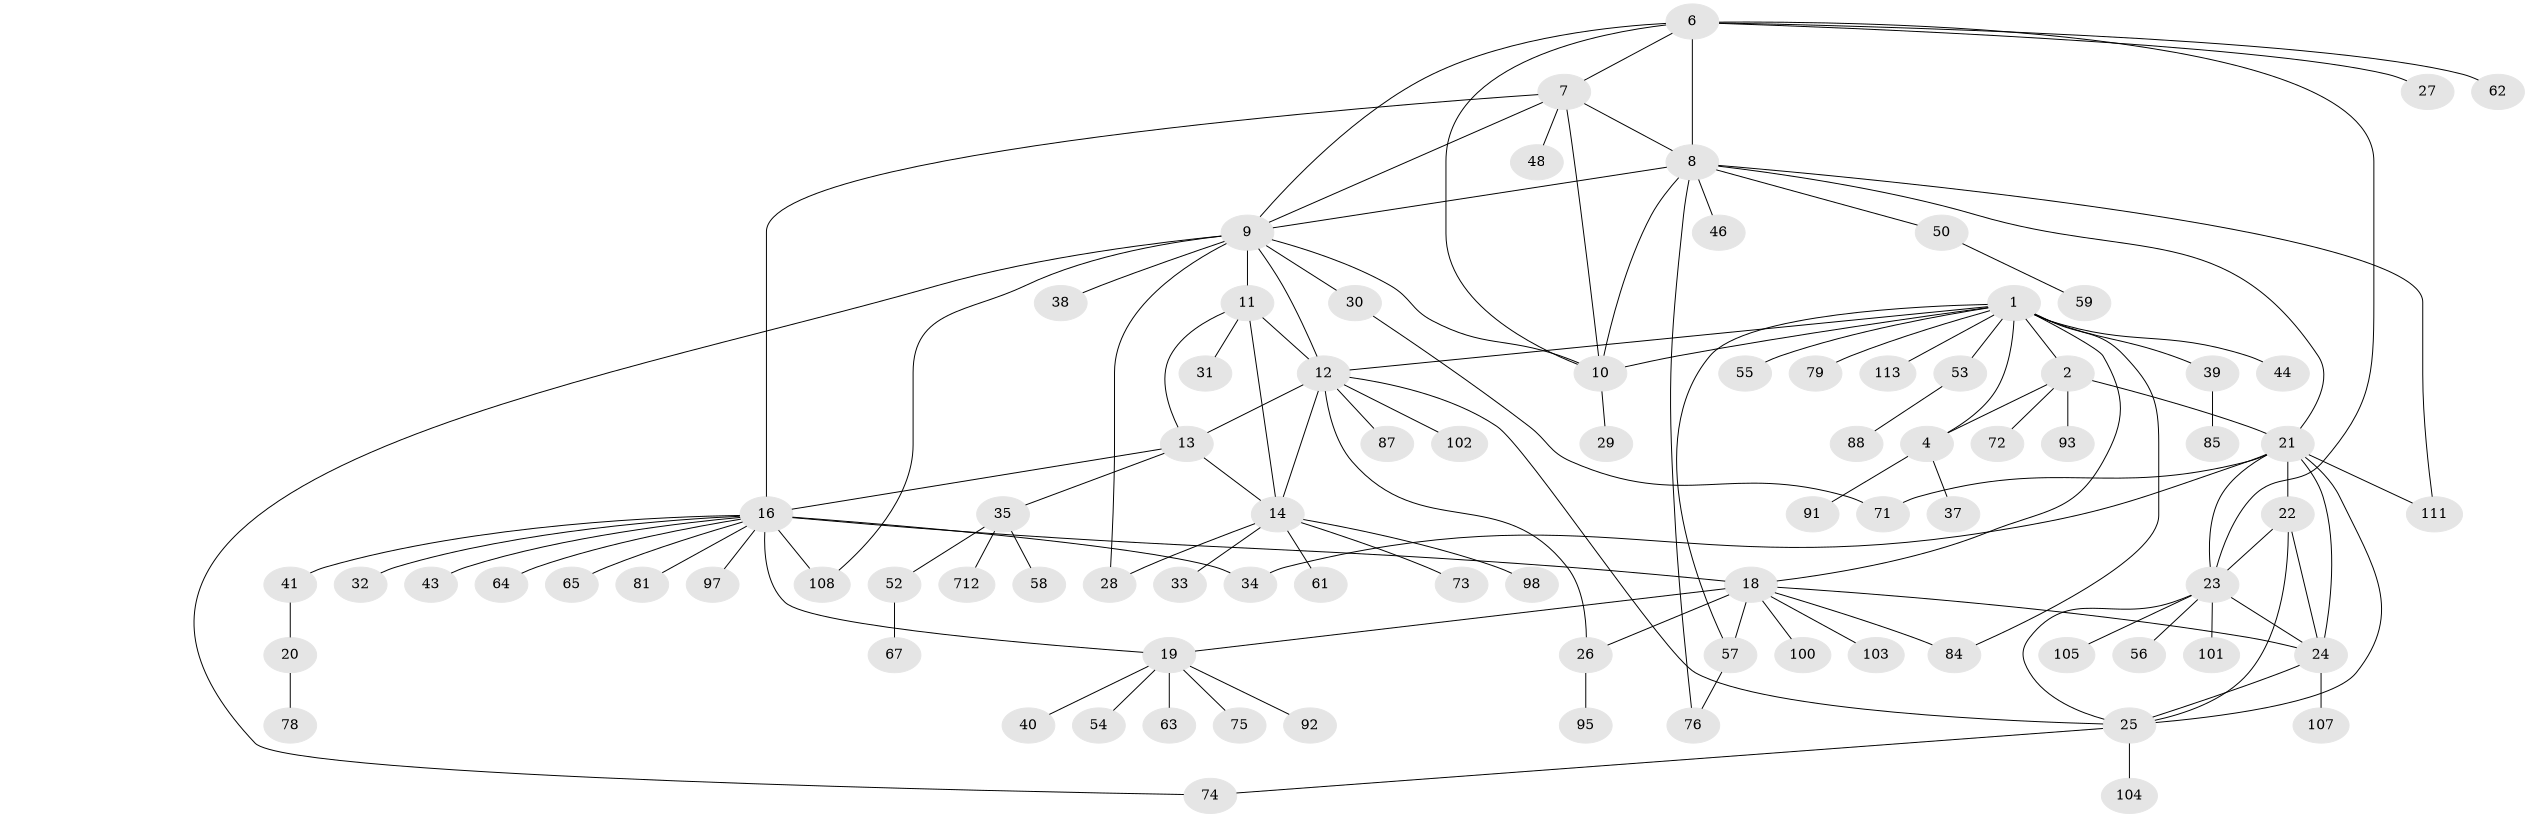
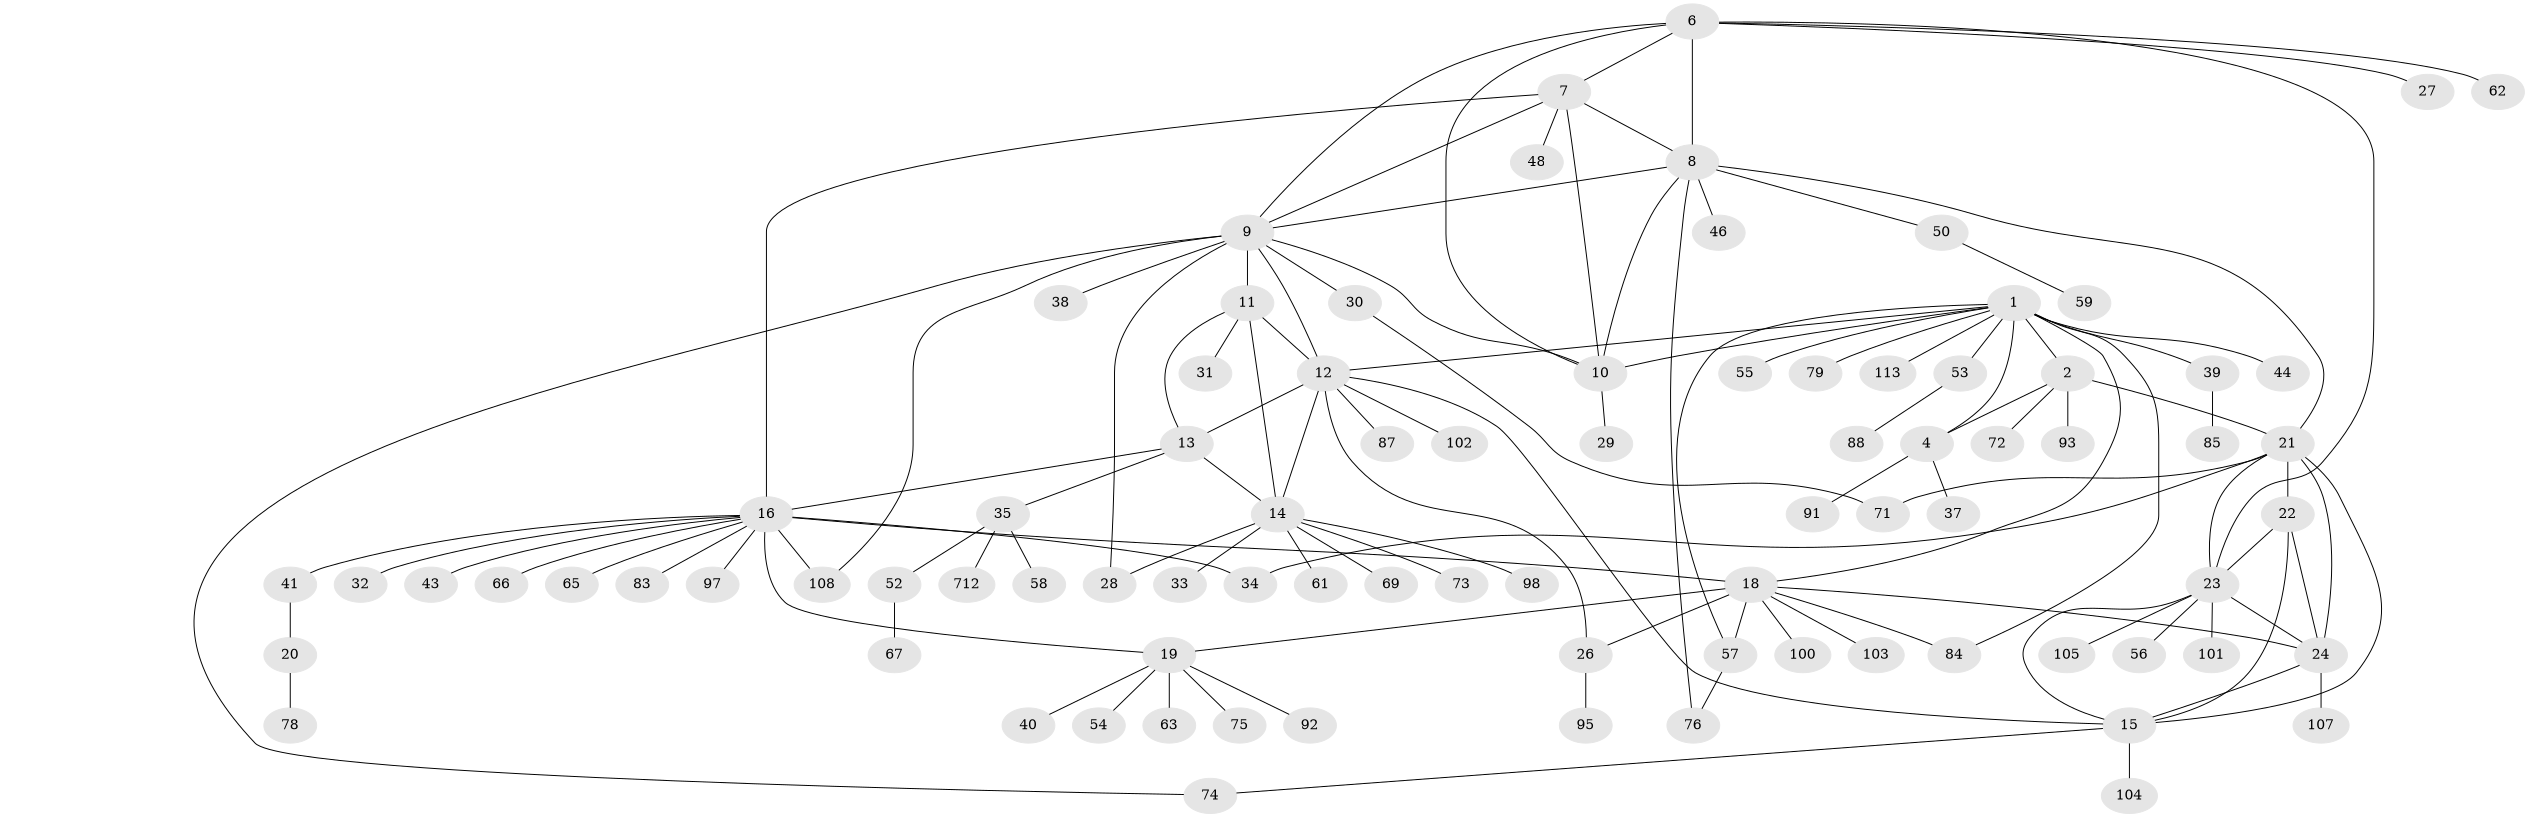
node "111": removed
node "64": label "64" -> "66"
node "81": label "81" -> "83"
node "69": added
node "25": label "25" -> "15"
